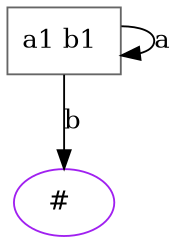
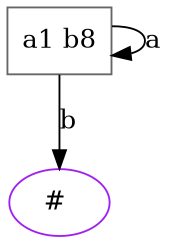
node "a1 b1": label "a1 b1" -> "a1 b8"
